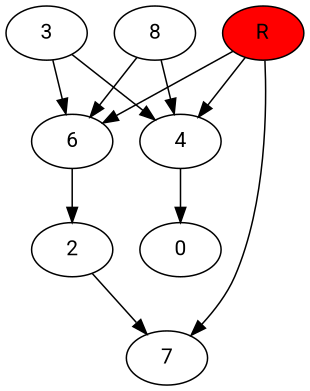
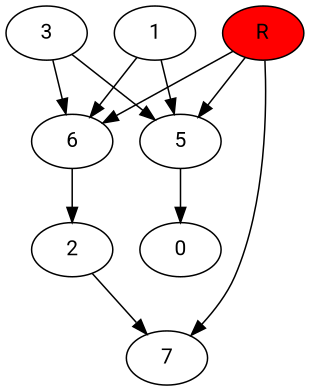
node "8": label "8" -> "1"
node "4": label "4" -> "5"
